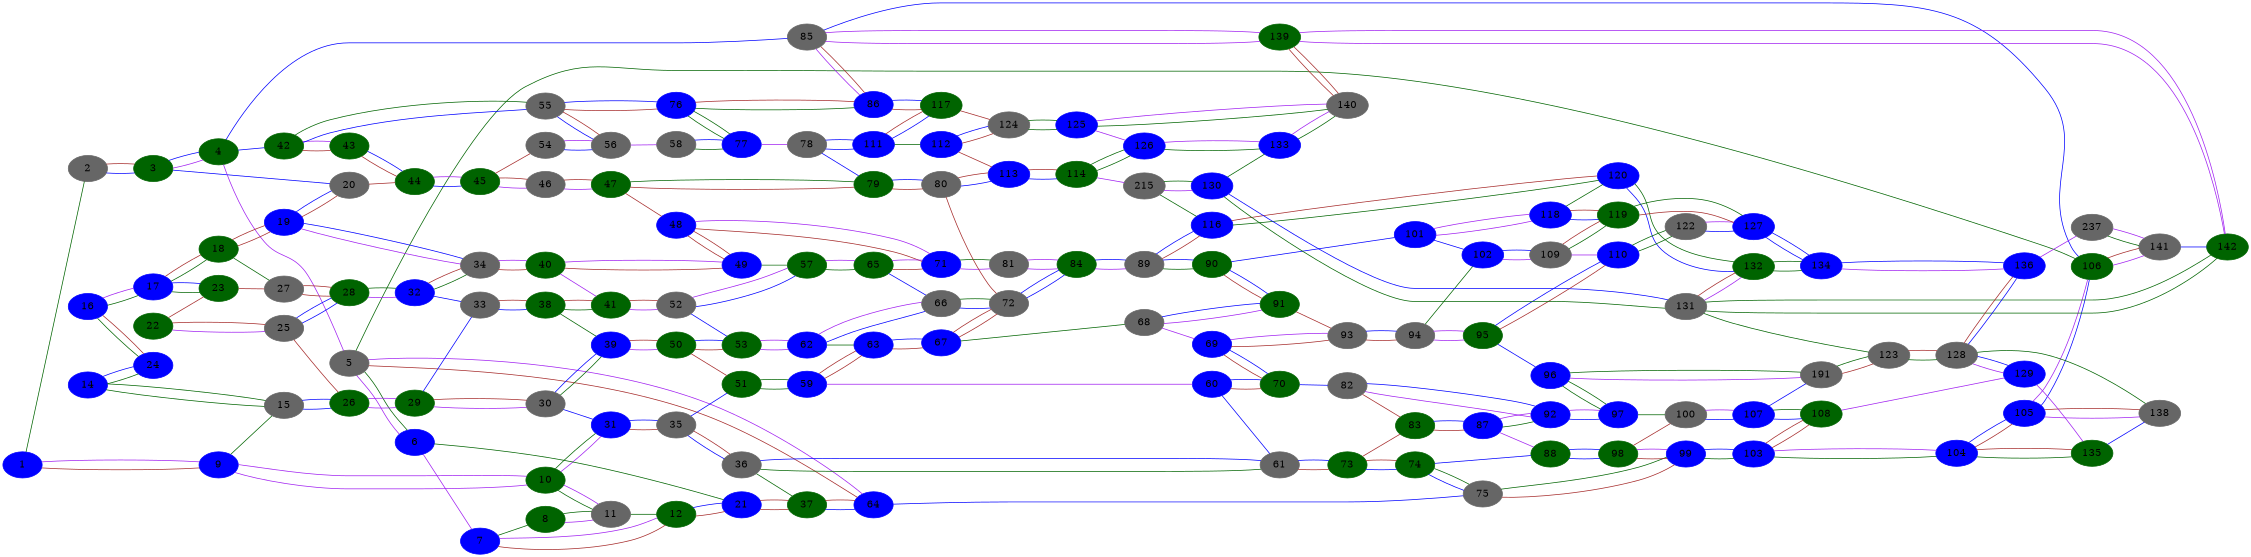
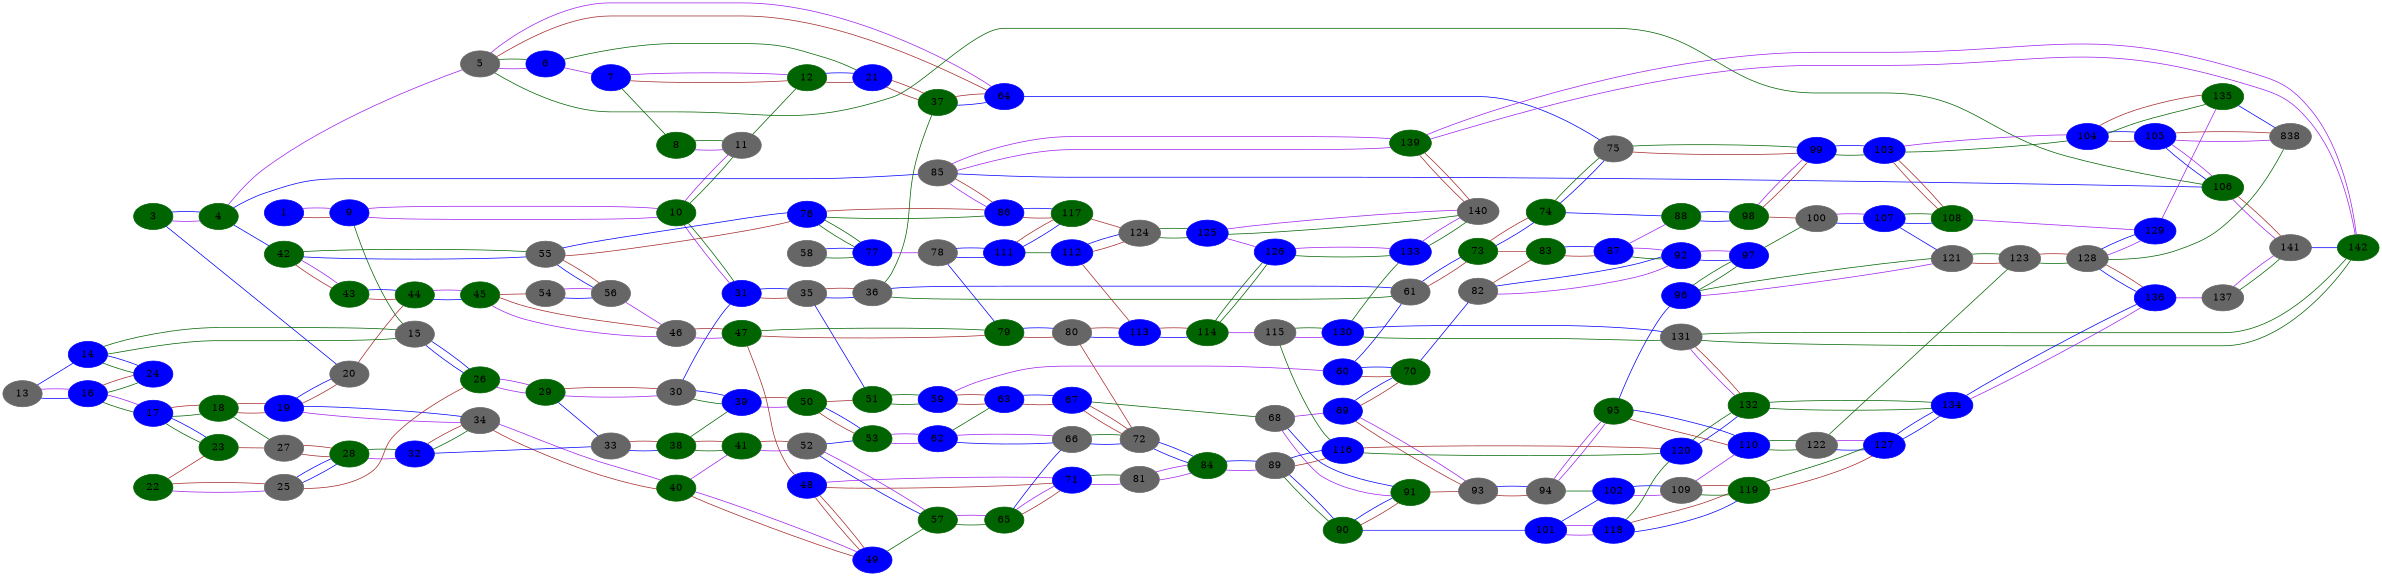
edge "58" -- "56": now "46" -- "56"
node "2": removed
node "215": label "215" -> "115"
node "237": label "237" -> "137"
edge "131" -- "123": now "122" -- "123"
node "191": label "191" -> "121"
node "13": added
node "138": label "138" -> "838"
